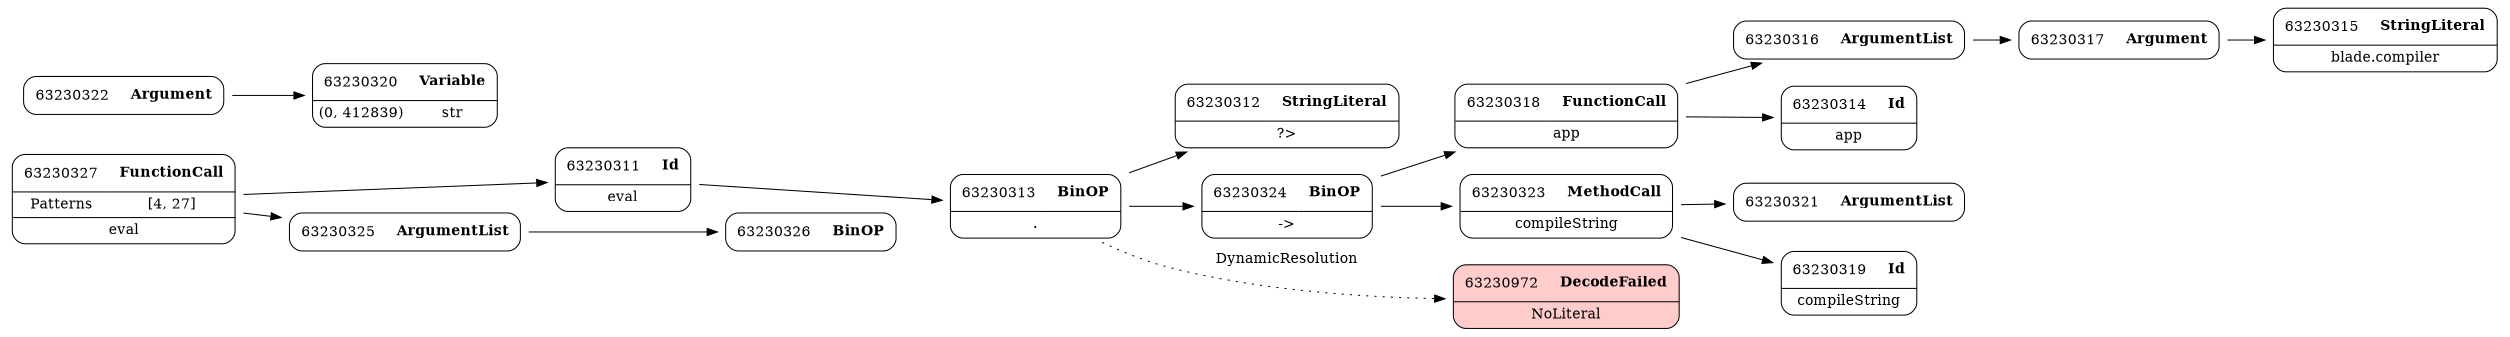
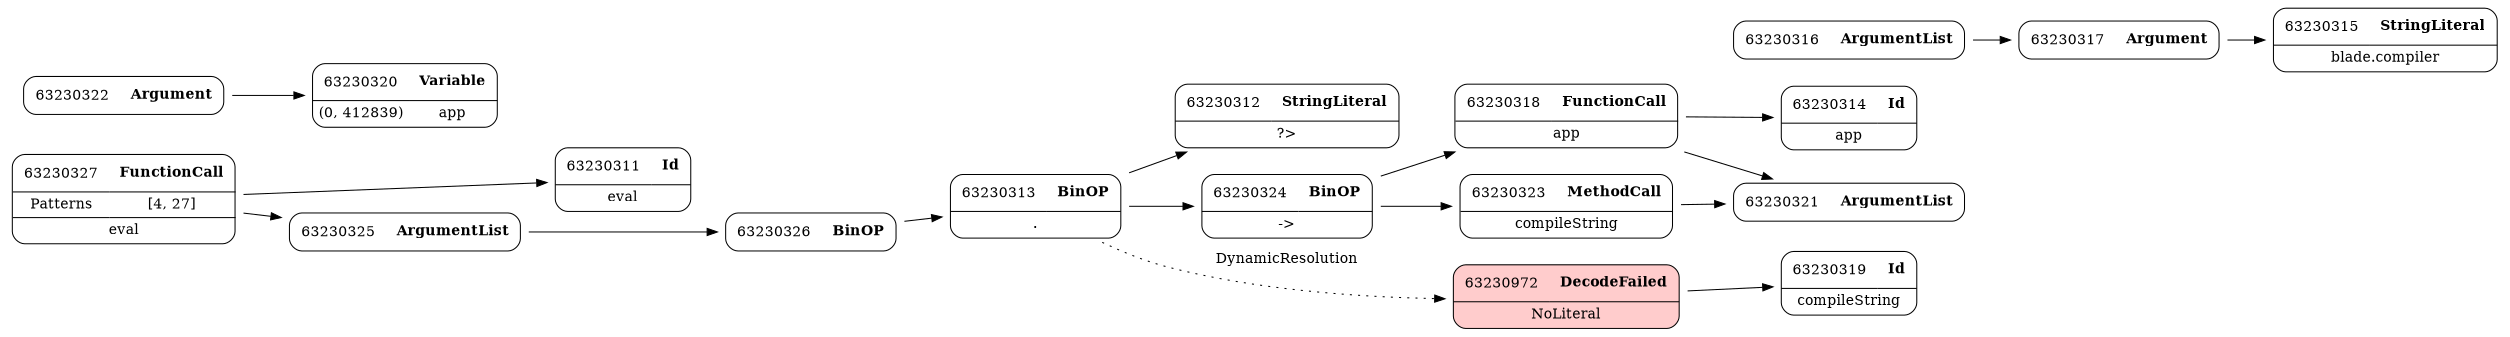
edge "63230318" -> "63230316": now "63230318" -> "63230321"
node "63230320": text "str" -> "app"
edge "63230311" -> "63230313": now "63230326" -> "63230313"
edge "63230323" -> "63230319": now "63230972" -> "63230319"
